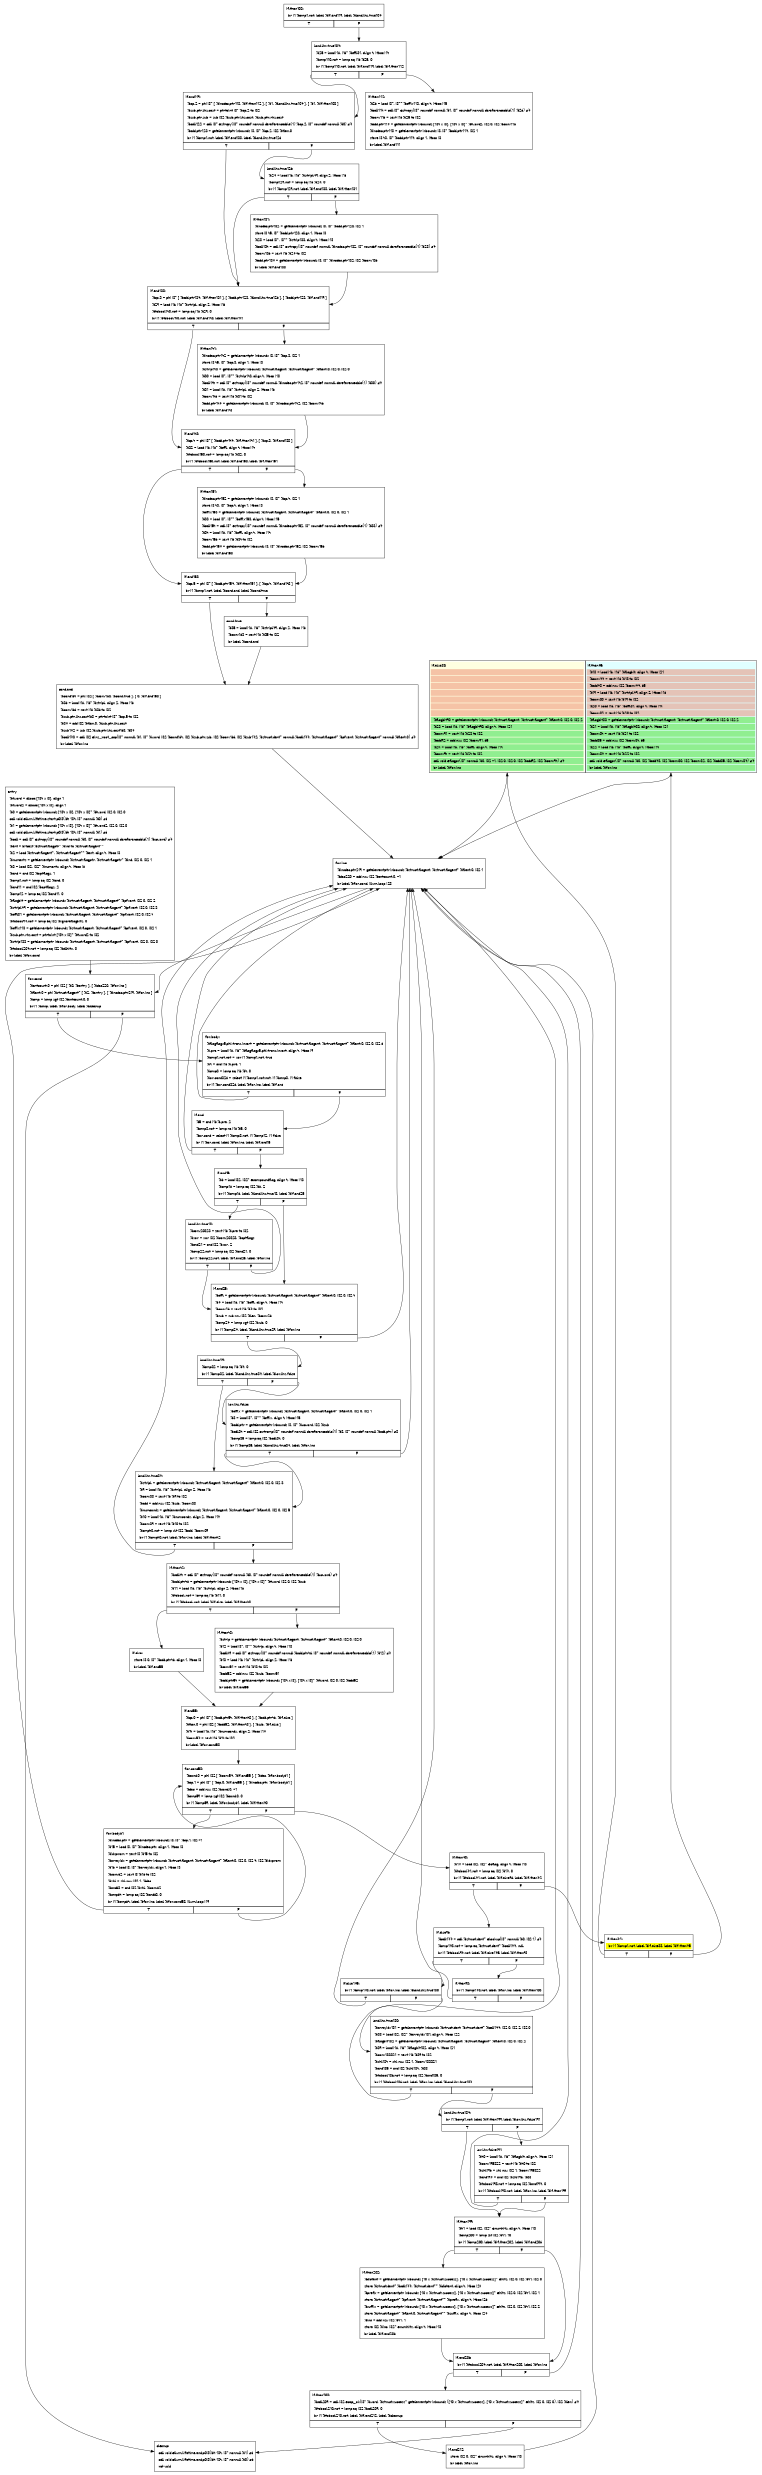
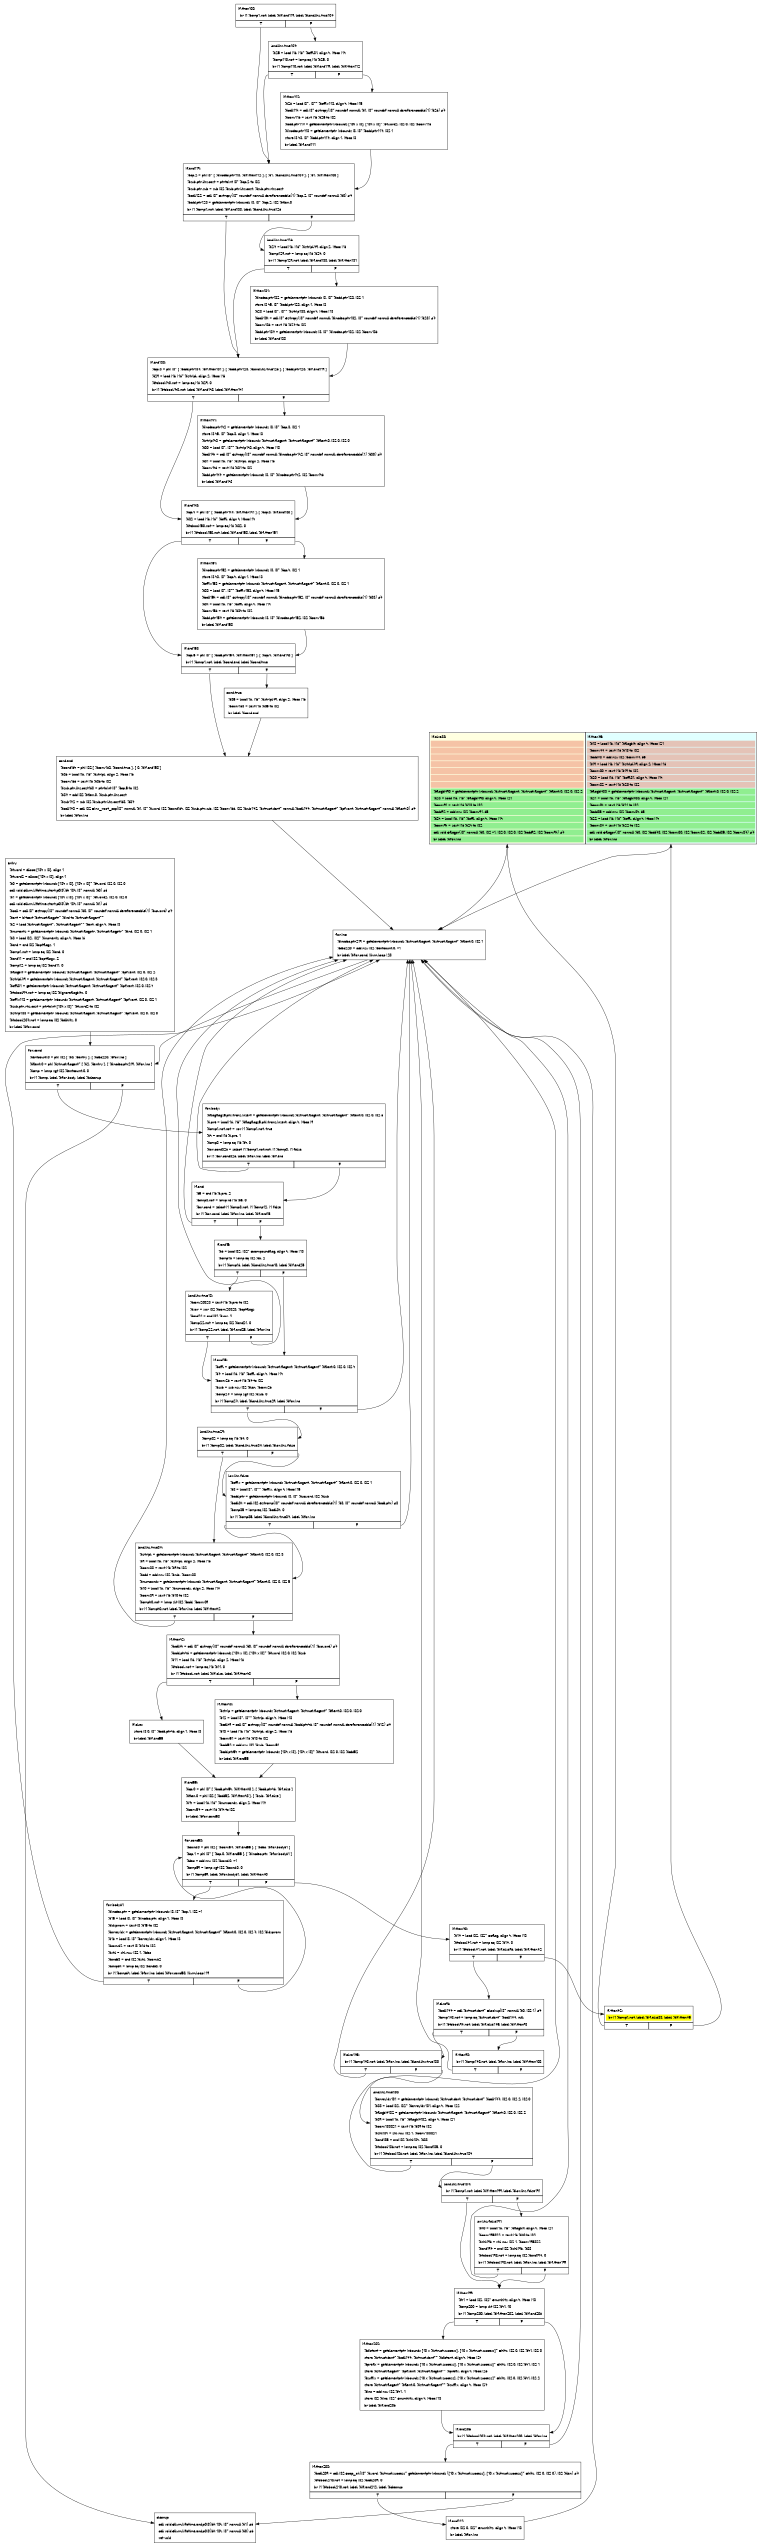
edge "if.then103:" -> "if.end119:": added
edge "if.then112:" -> "if.end119:": added
